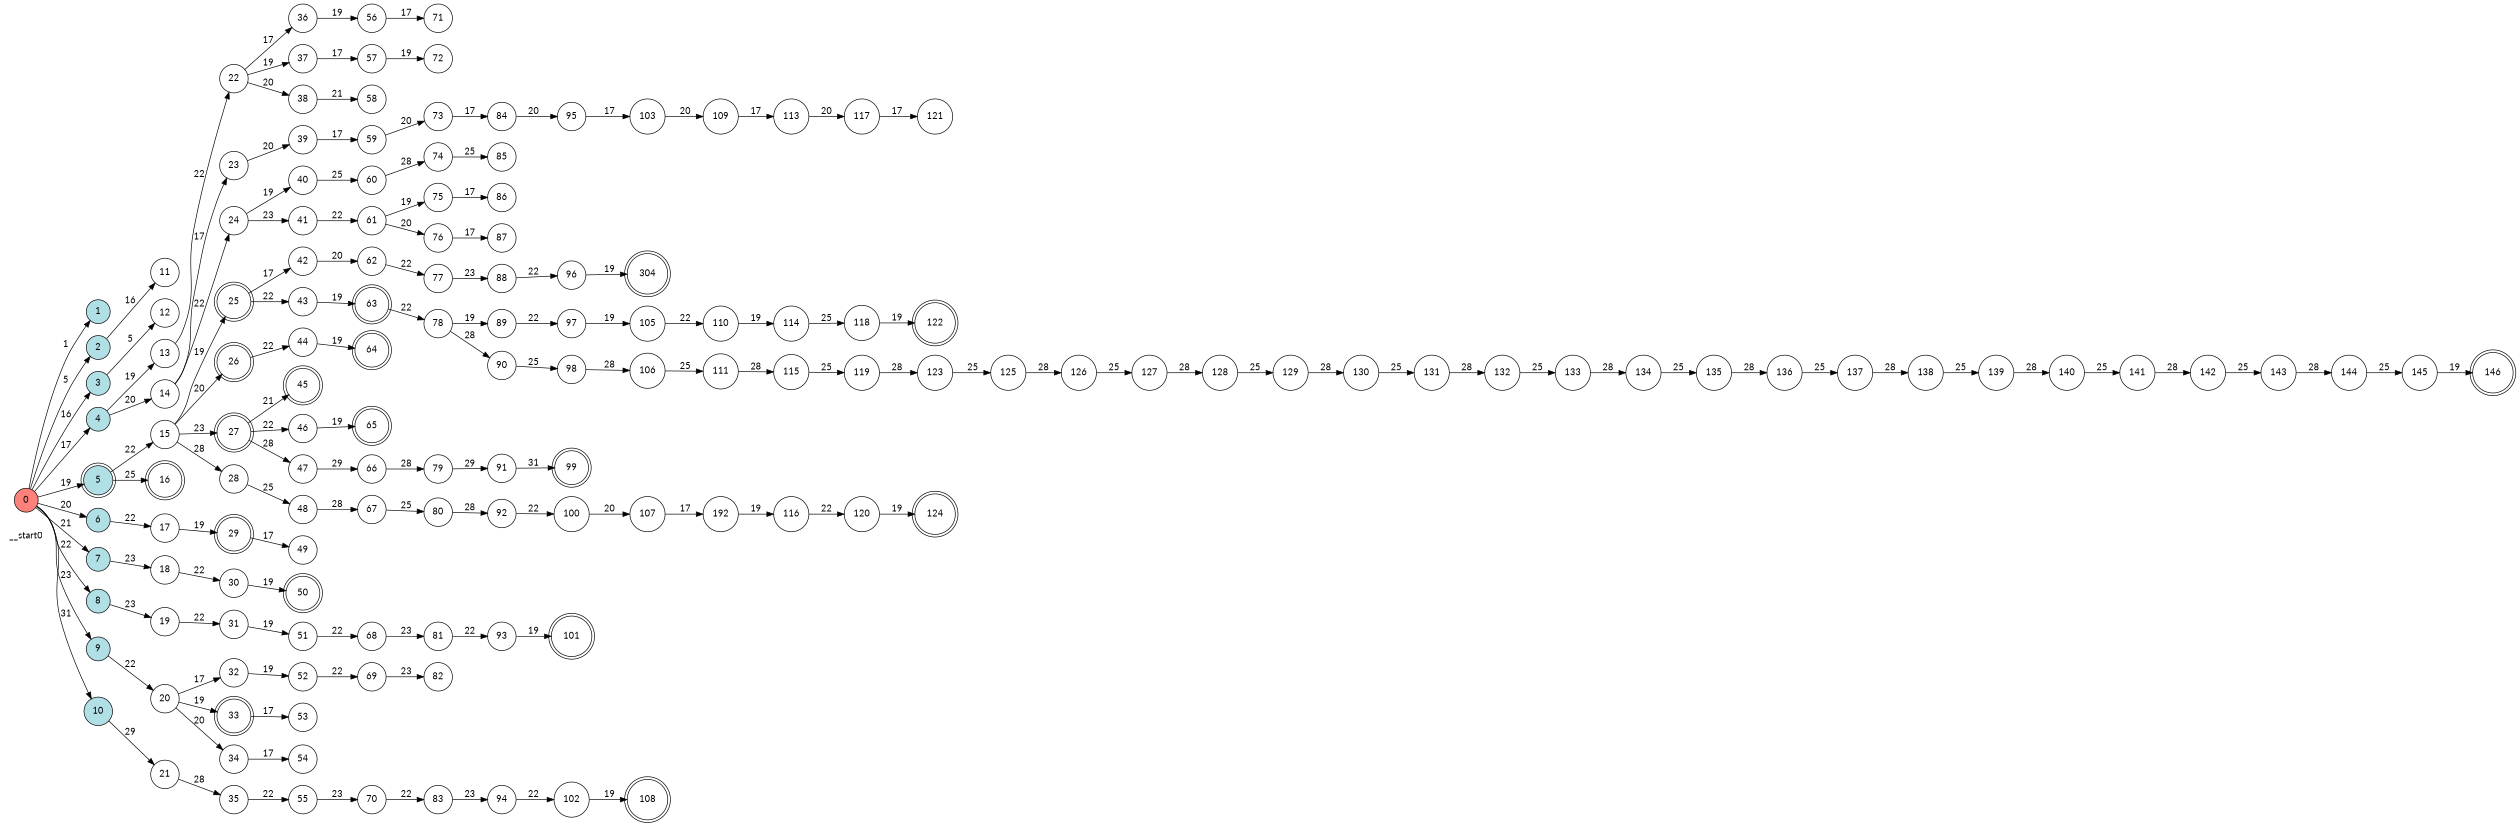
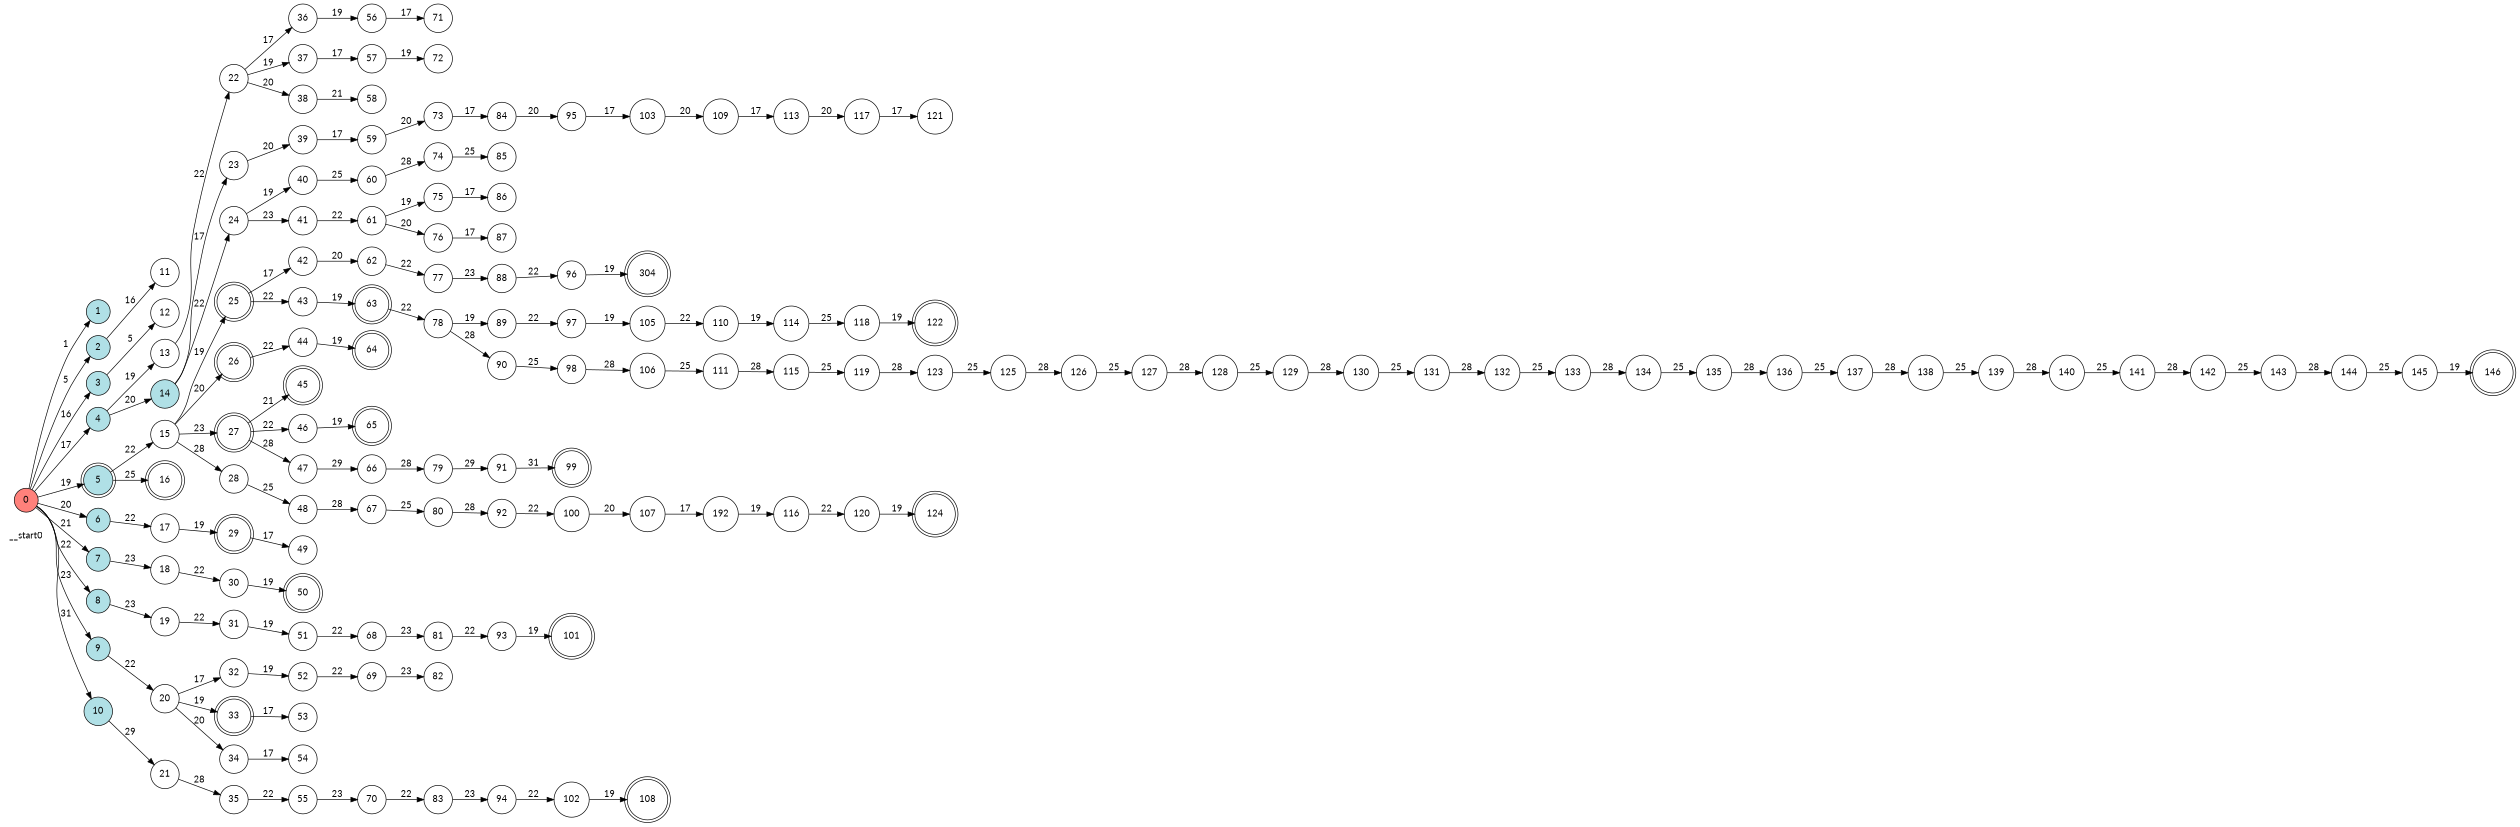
node "14": fillcolor white -> powderblue
